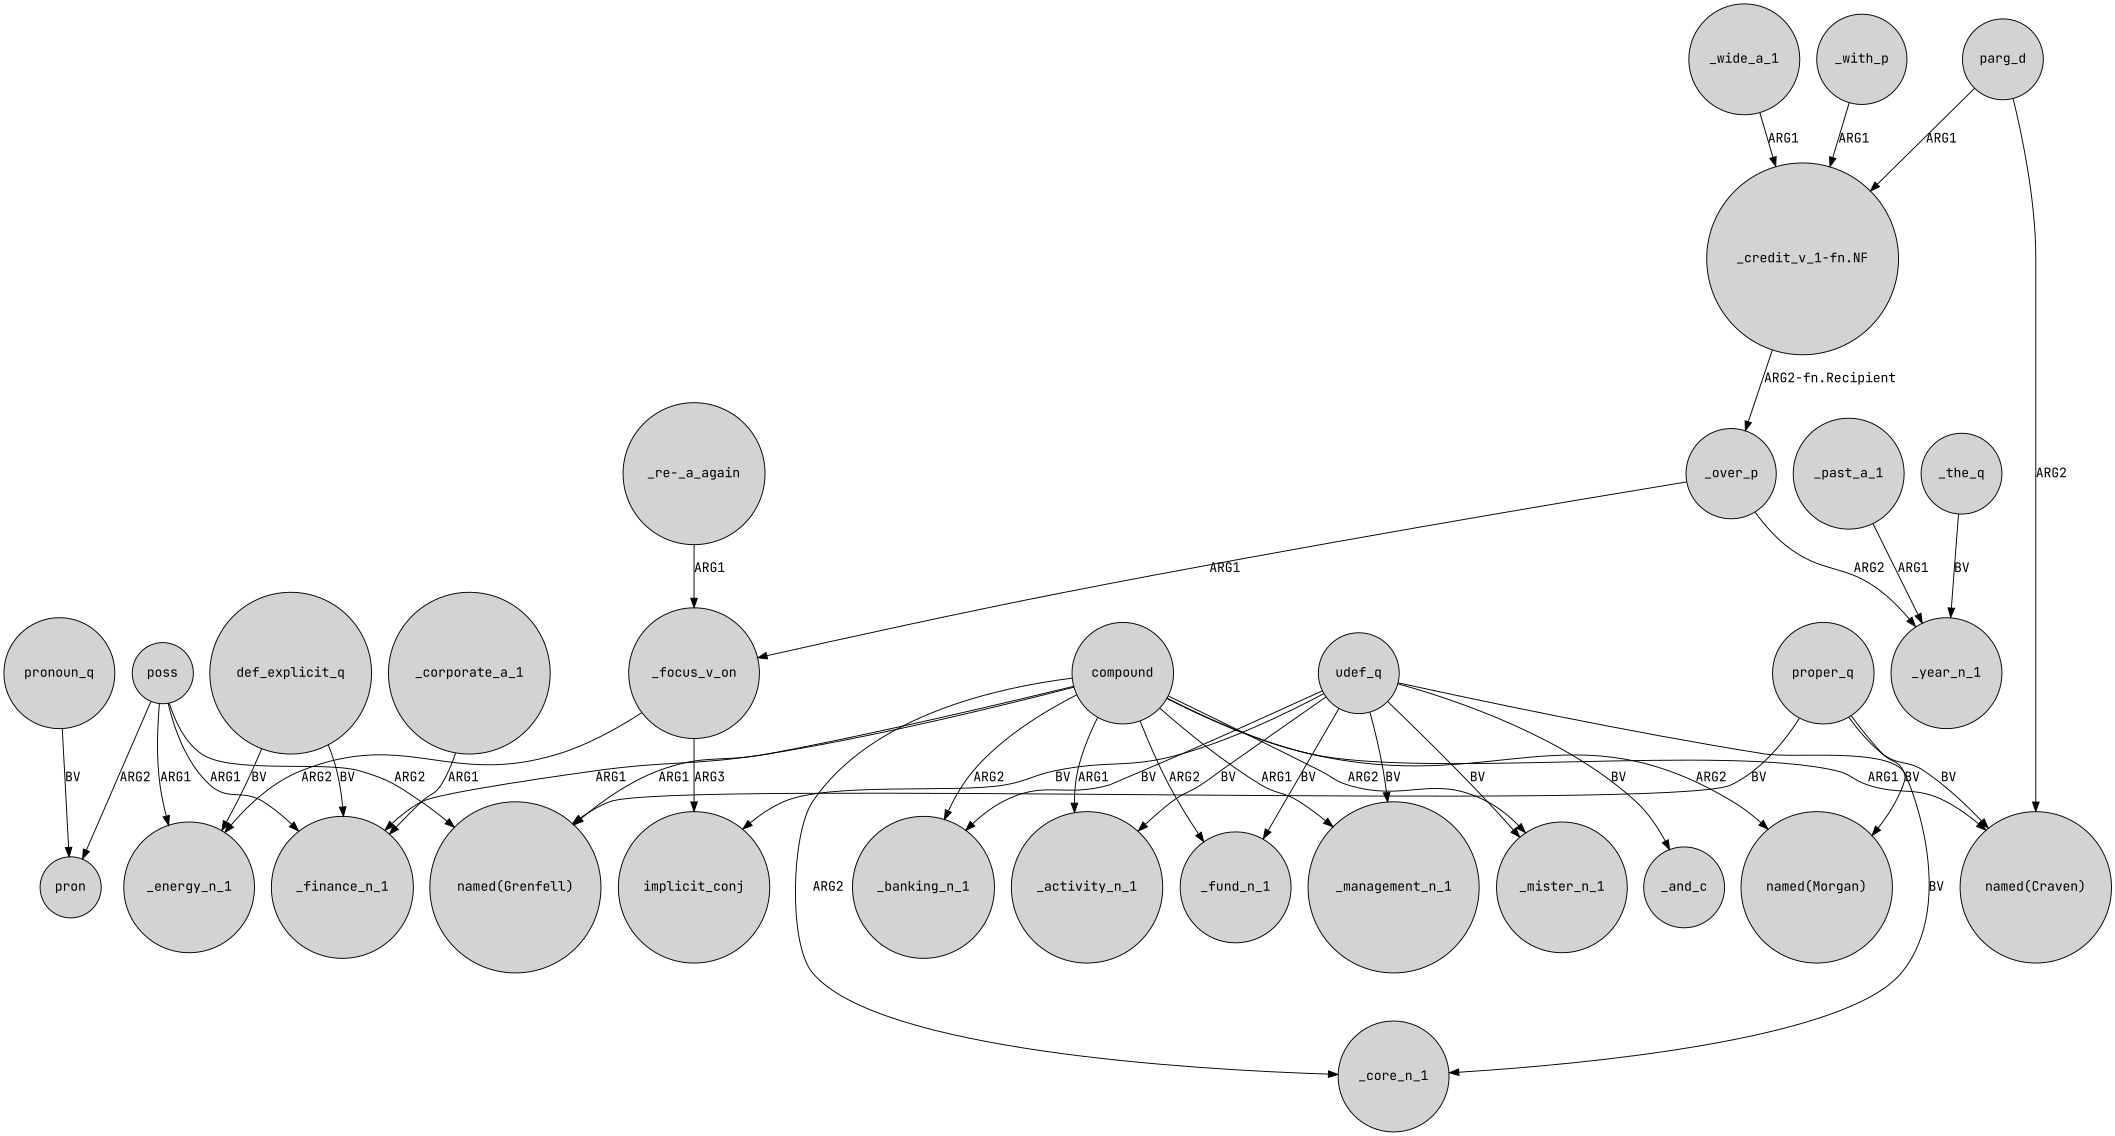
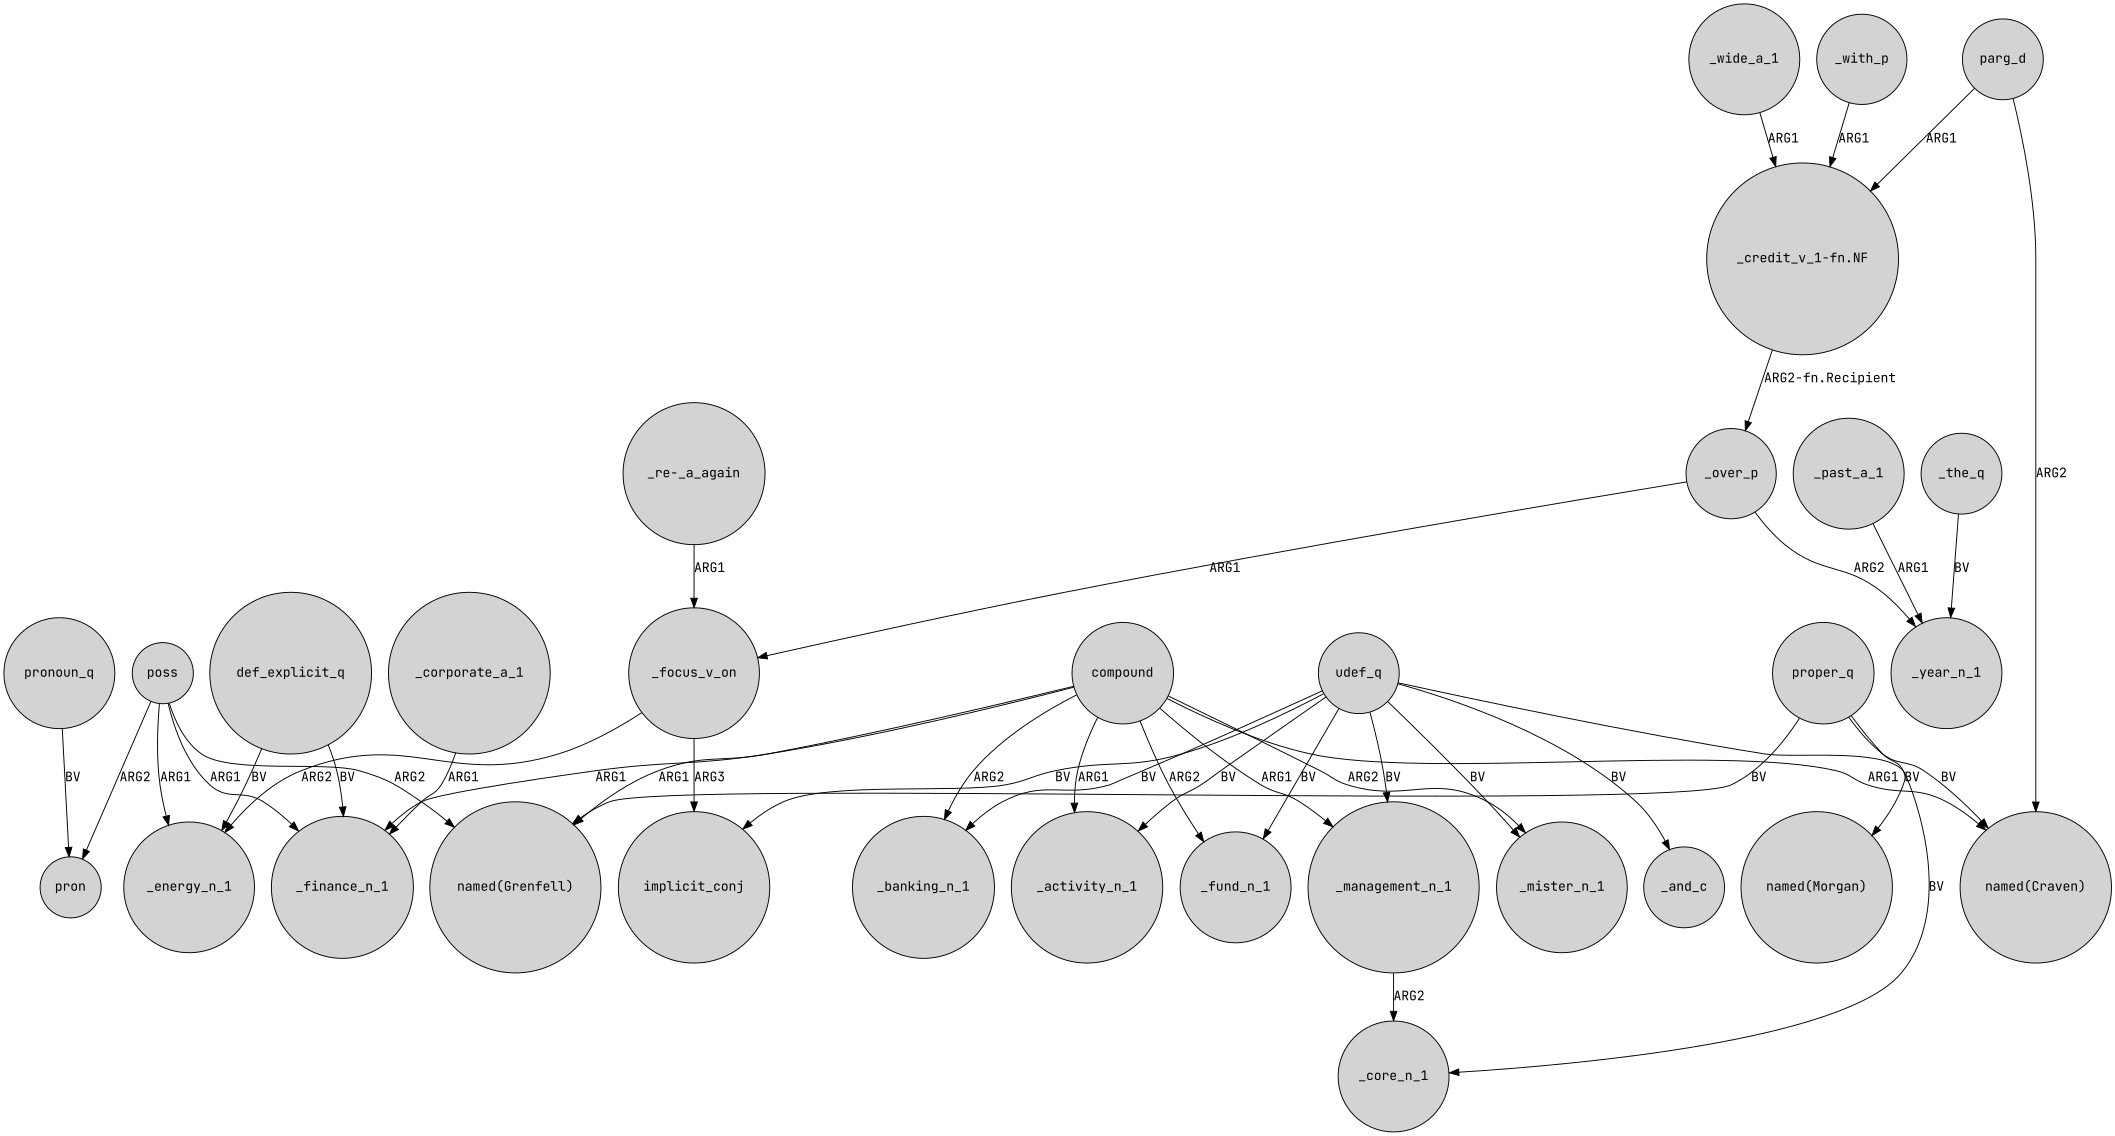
edge "compound" -> "named(Morgan)": removed, label "ARG2"
edge "compound" -> "_core_n_1": now "_management_n_1" -> "_core_n_1"
